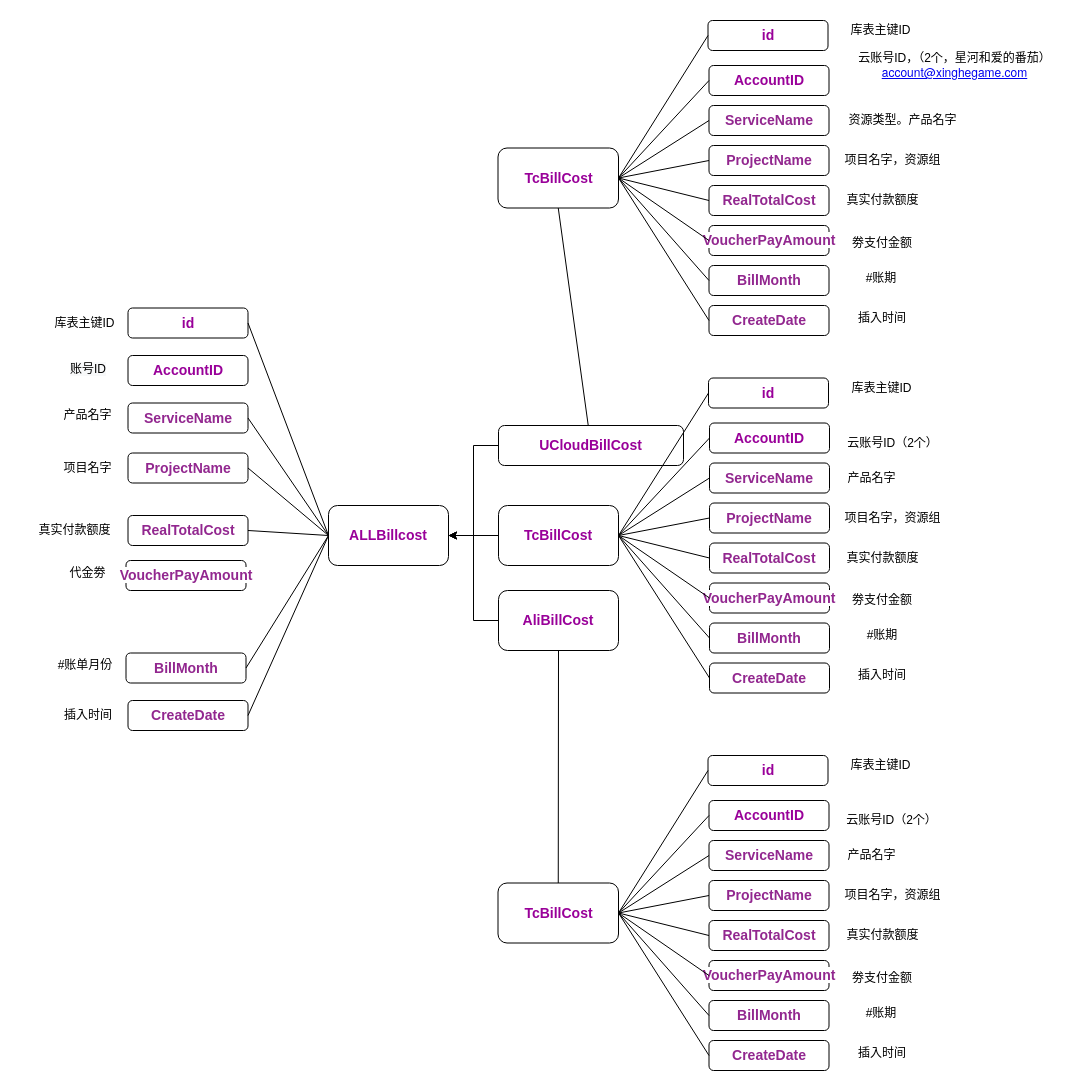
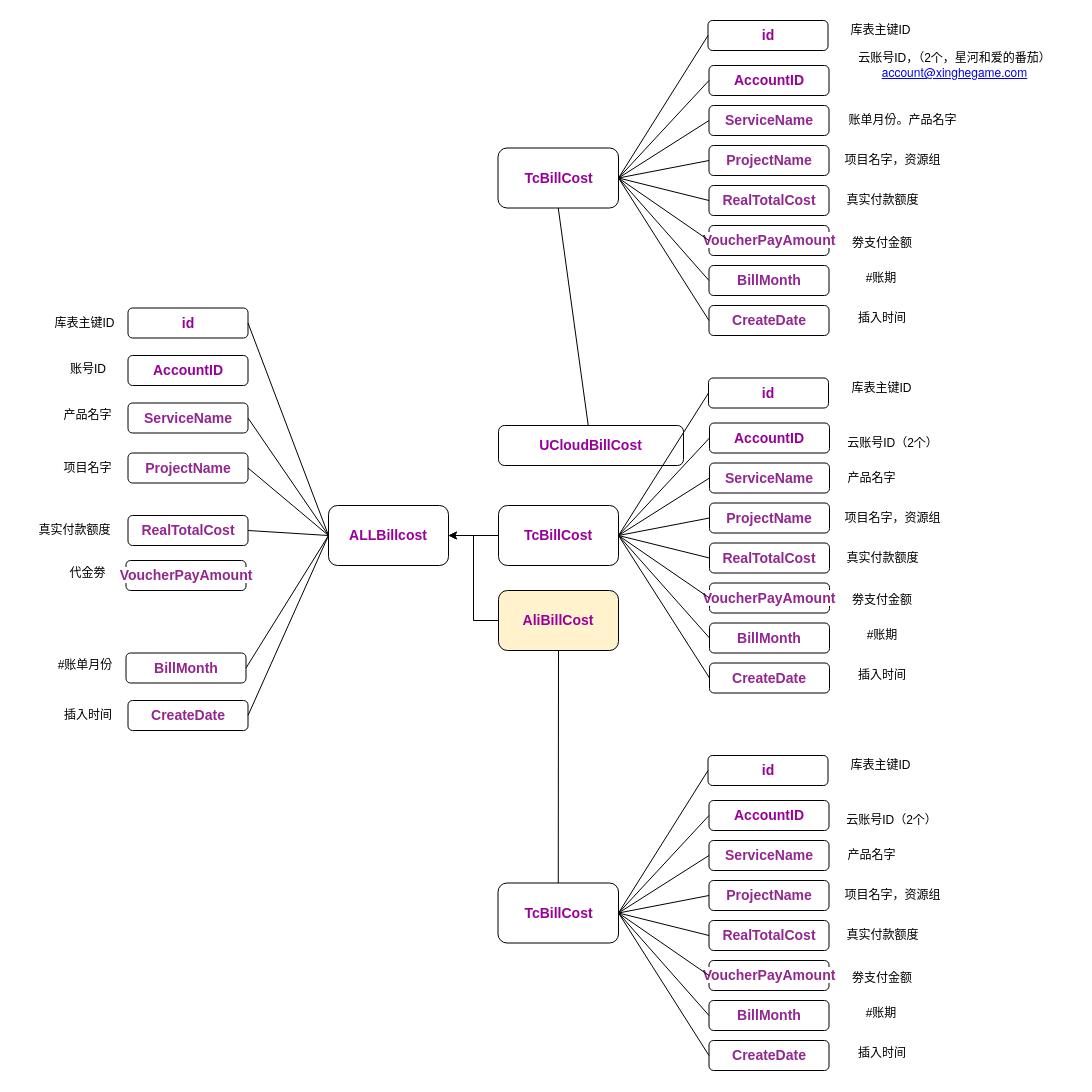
node "资源类型。产品名字": label "资源类型。产品名字" -> "账单月份。产品名字"
edge "UCloudBillCost" -> "ALLBillcost": removed
node "AliBillCost": fillcolor #ffffff -> #fff2cc
